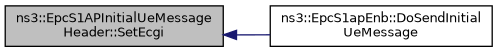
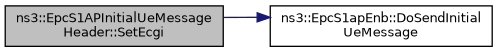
edge "ns3::EpcS1apEnb::DoSendInitial UeMessage" -> "ns3::EpcS1APInitialUeMessage Header::SetEcgi": reversed
